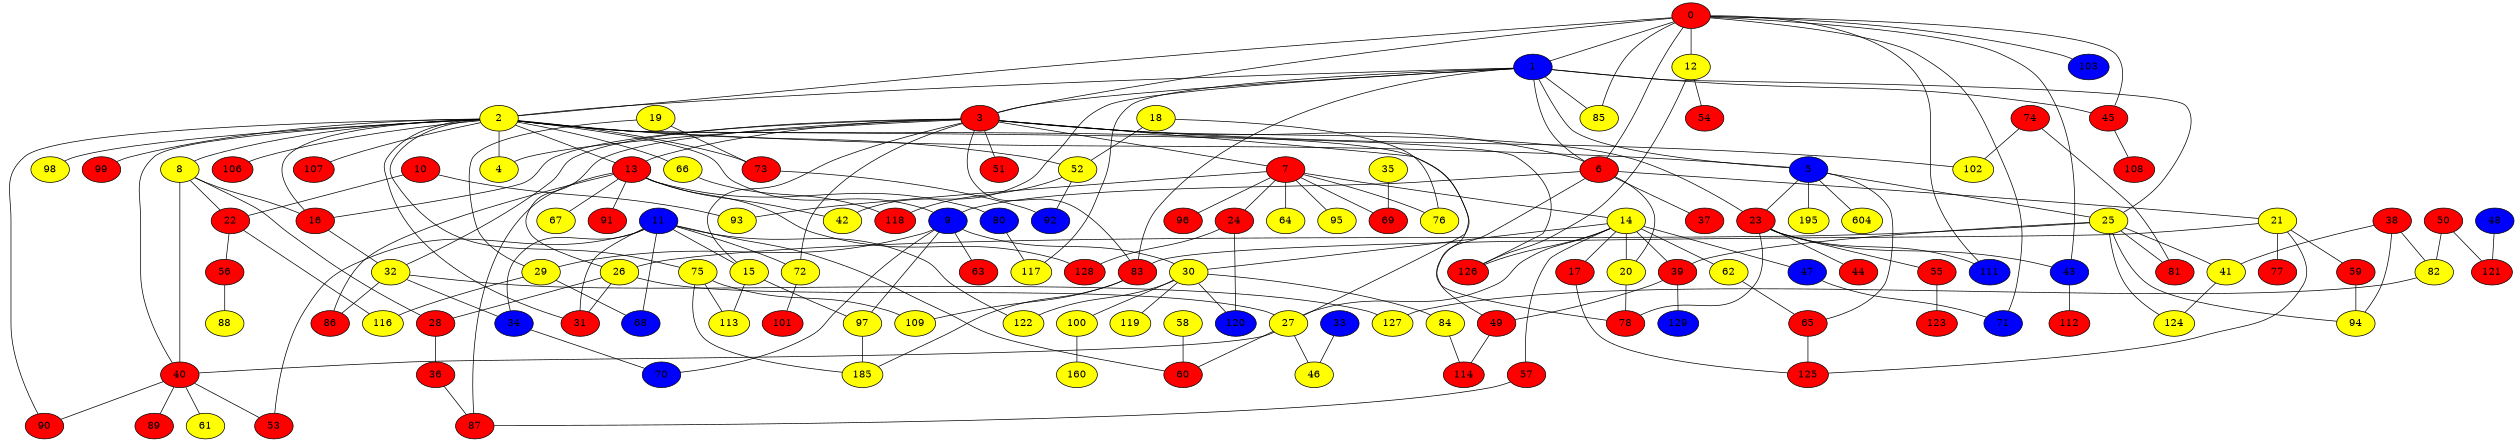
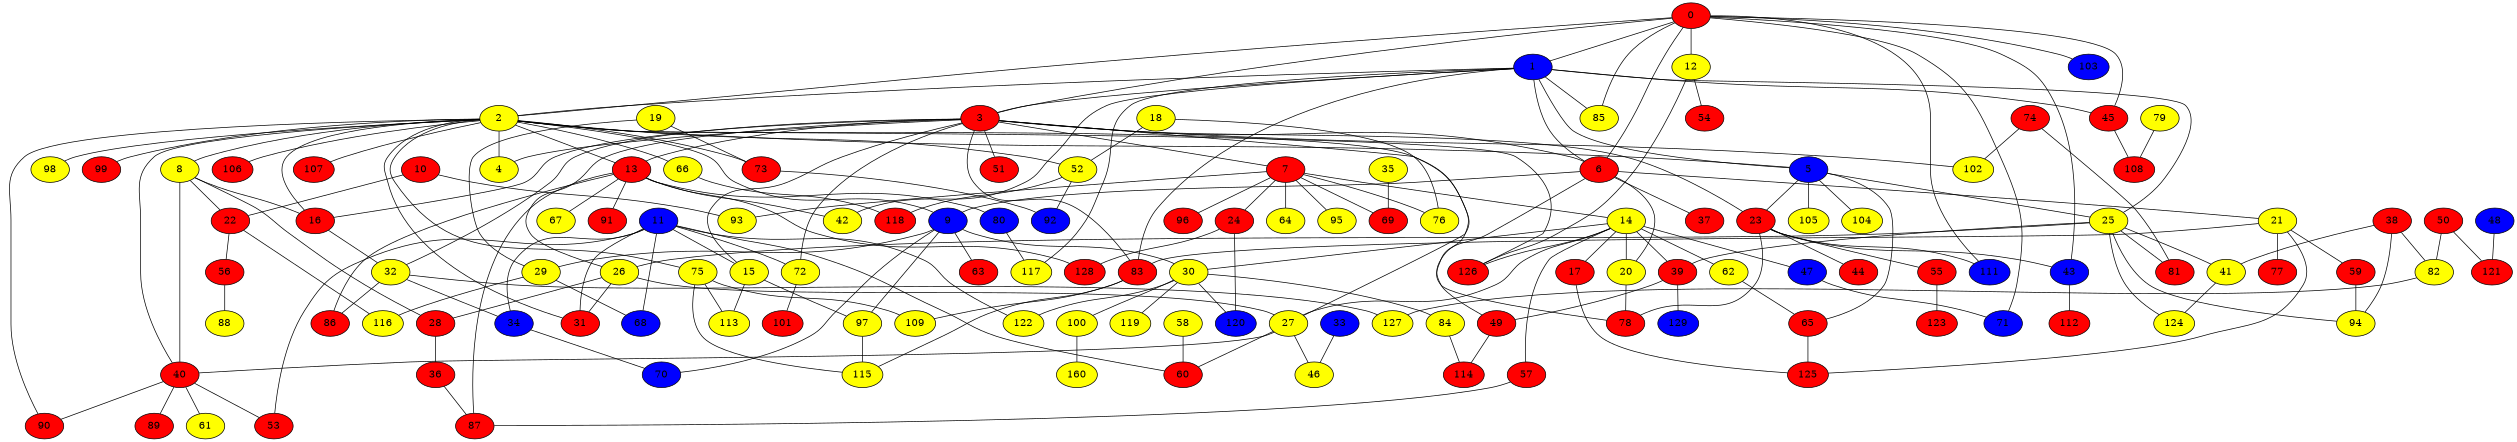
node "79": added
node "195": label "195" -> "105"
node "604": label "604" -> "104"
node "185": label "185" -> "115"
